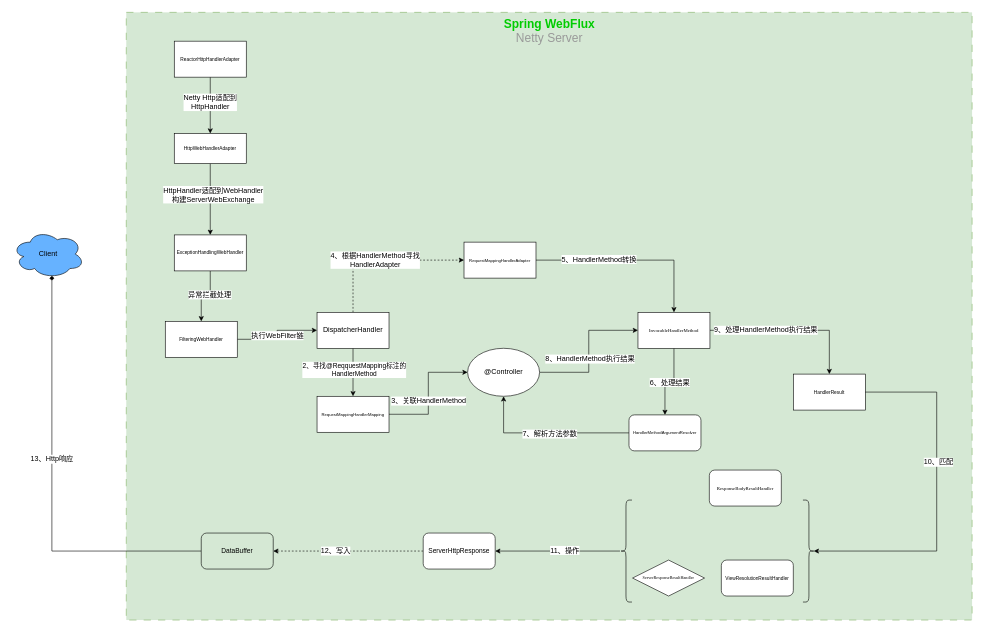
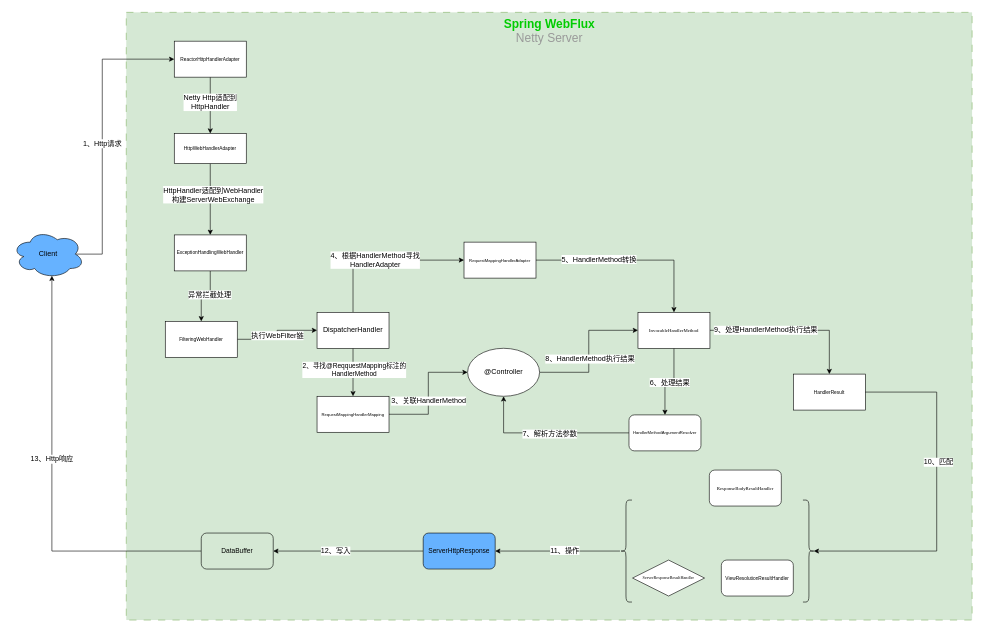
edge "Client" -> "ReactorHttpHandlerAdapter": added, label "1、Http请求"
edge "DataBuffer" -> "Client": arrowhead diamond -> classic
edge "DispatcherHandler" -> "RequestMappingHandlerAdapter": style dashed -> solid
edge "ServerHttpResponse" -> "DataBuffer": style dashed -> solid
node "ServerHttpResponse": fillcolor #ffffff -> #66b2ff
